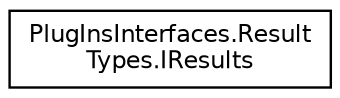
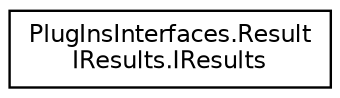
node "PlugInsInterfaces.Result Types.IResults": label "PlugInsInterfaces.Result Types.IResults" -> "PlugInsInterfaces.Result IResults.IResults"
